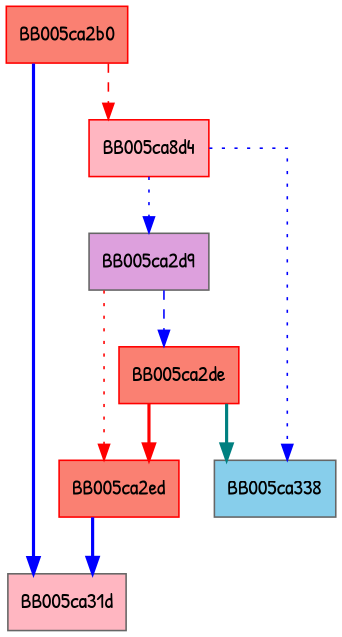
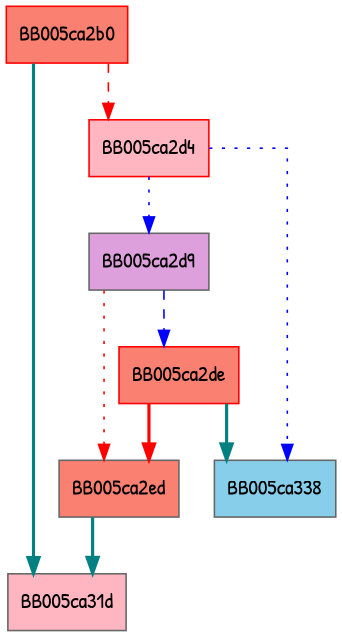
node "BB005ca8d4": label "BB005ca8d4" -> "BB005ca2d4"
edge "BB005ca2b0" -> "BB005ca31d": color blue -> teal
node "BB005ca2ed": color red -> gray40
edge "BB005ca2ed" -> "BB005ca31d": color blue -> teal
